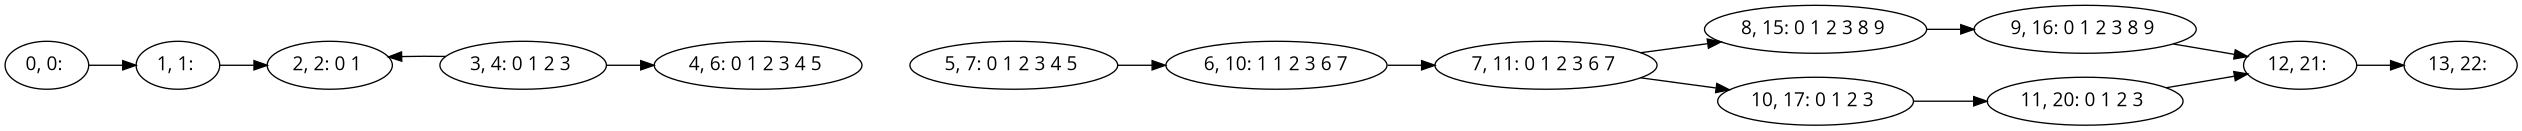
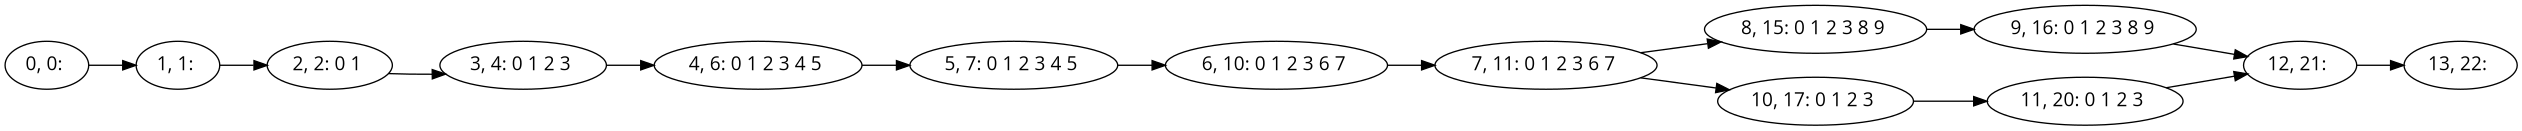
edge "3, 4: 0 1 2 3" -> "2, 2: 0 1": reversed
edge "4, 6: 0 1 2 3 4 5" -> "5, 7: 0 1 2 3 4 5": added
node "6, 10: 1 1 2 3 6 7": label "6, 10: 1 1 2 3 6 7" -> "6, 10: 0 1 2 3 6 7"
